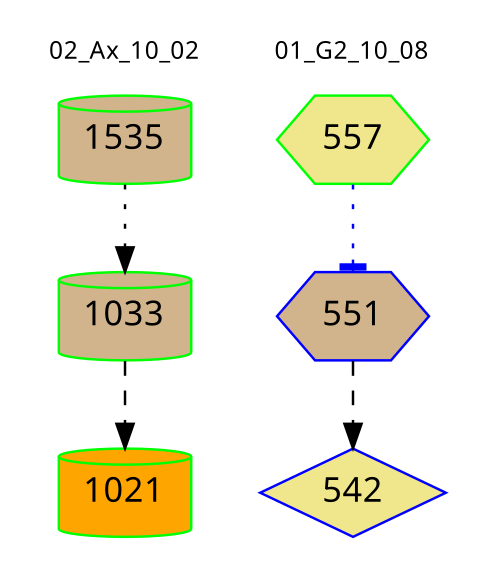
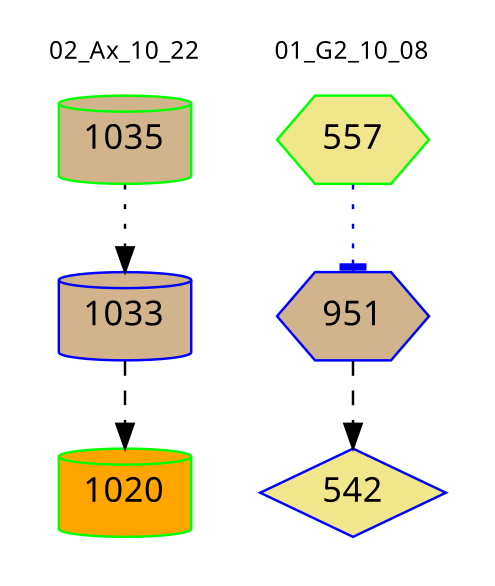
cluster "02_Ax_10_02": label "02_Ax_10_02" -> "02_Ax_10_22"
node "1535": label "1535" -> "1035"
node "1033": color green -> blue
node "551": label "551" -> "951"
node "1021": label "1021" -> "1020"
